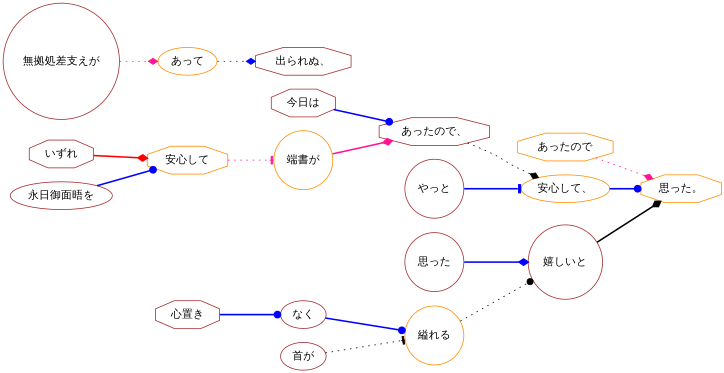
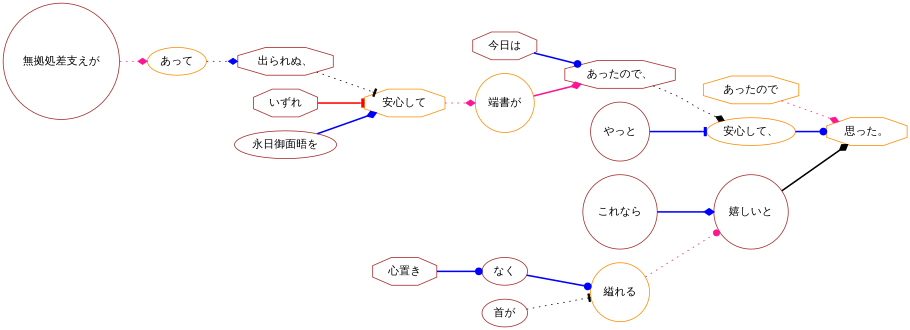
edge "出られぬ、" -> "安心して": added
edge "いずれ" -> "安心して": arrowhead diamond -> tee
edge "安心して" -> "端書が": arrowhead tee -> diamond
edge "永日御面晤を" -> "安心して": arrowhead dot -> diamond
node "思った": label "思った" -> "これなら"
edge "縊れる" -> "嬉しいと": color black -> deeppink
